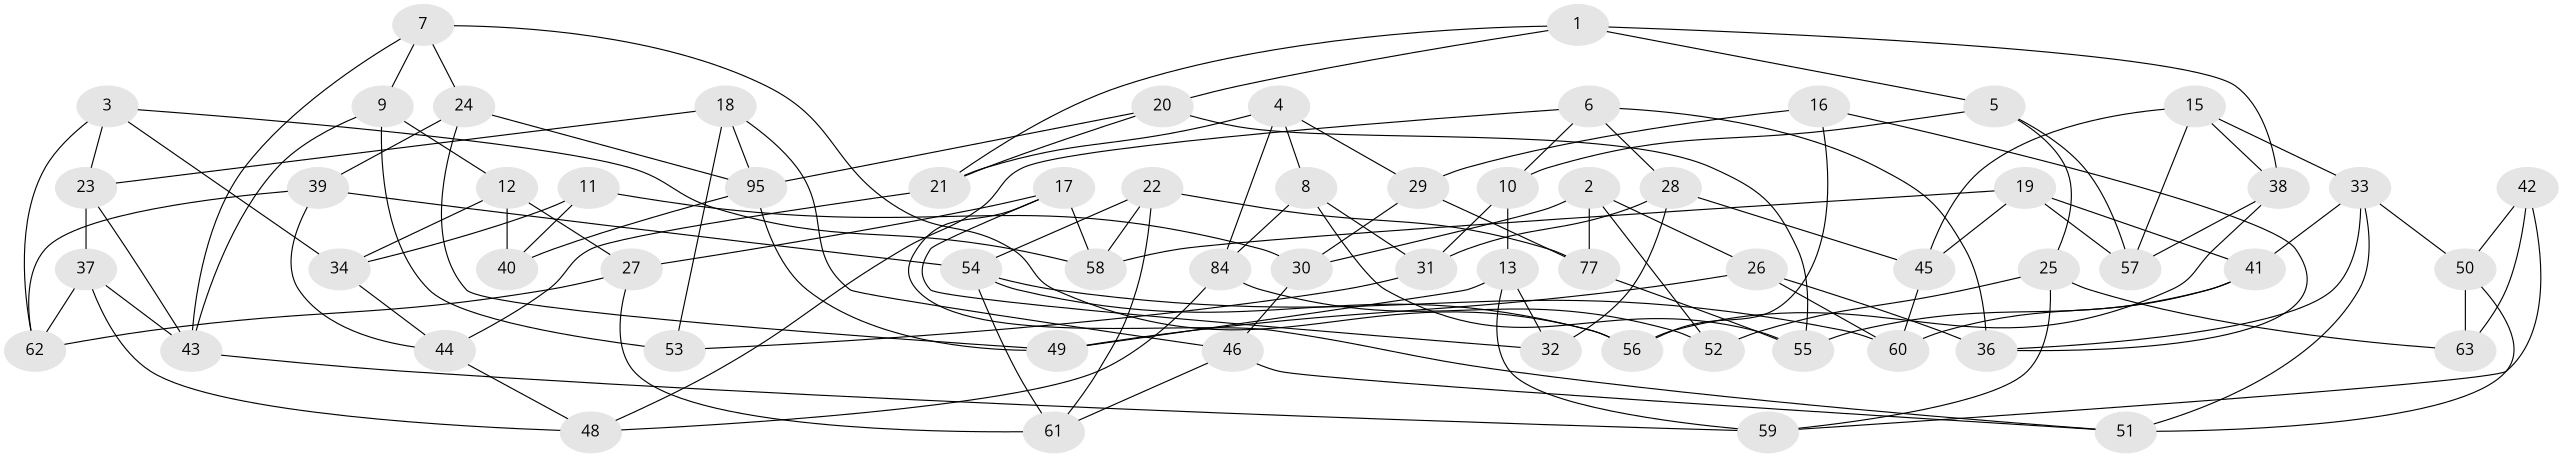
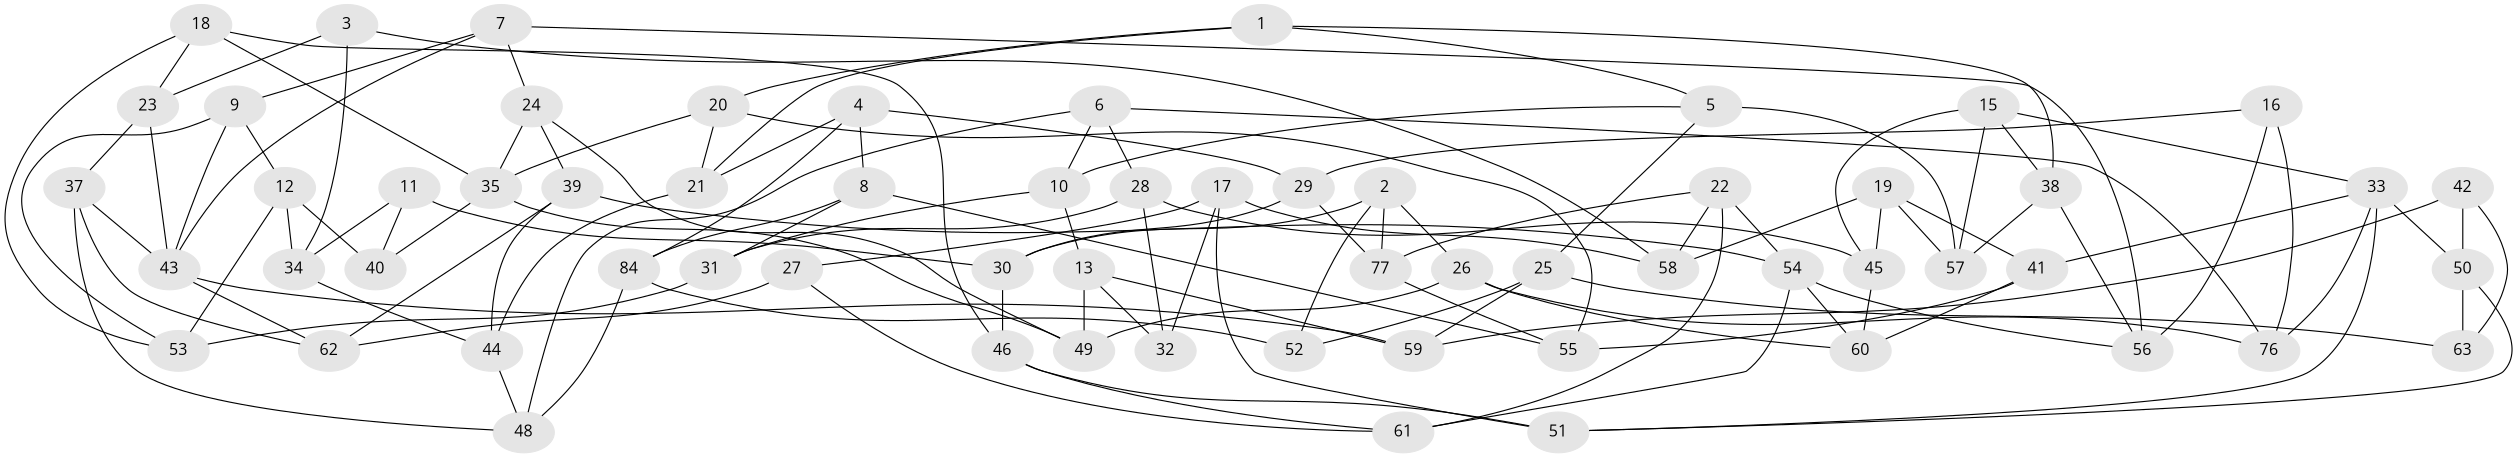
node "95": label "95" -> "35"
edge "3" -- "62": now "43" -- "62"
edge "12" -- "27": now "12" -- "53"
node "36": label "36" -> "76"
